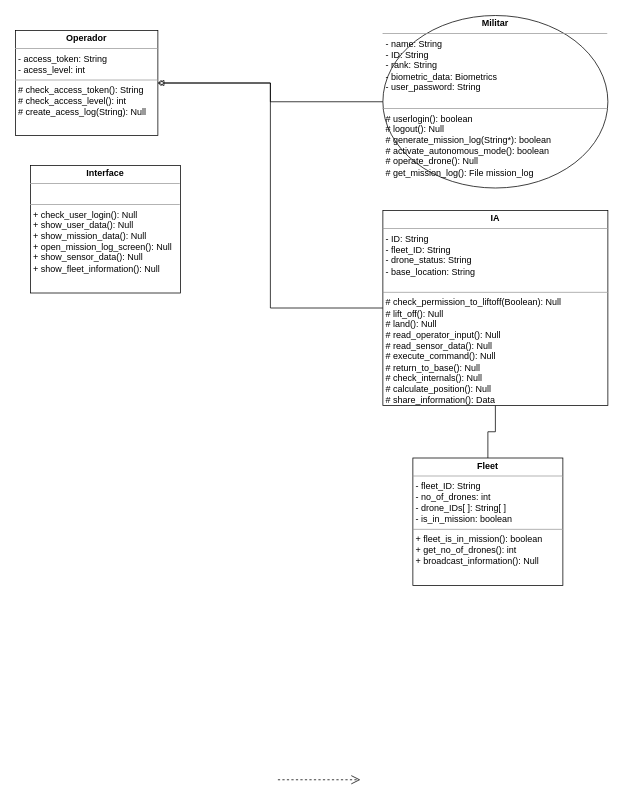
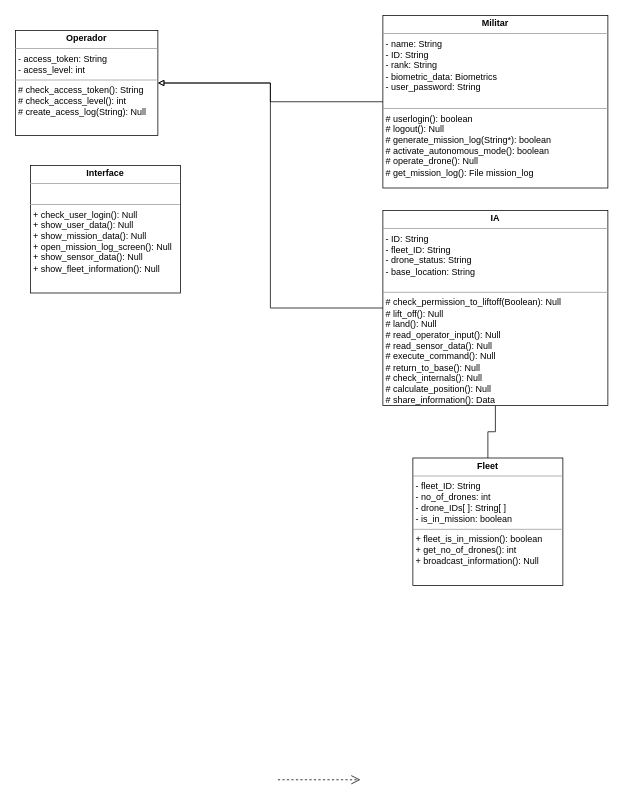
edge "Militar - name: String - ID: String - rank: String - biometric_data: Biometrics - user_password: String # userlogin(): boolean # logout(): Null # generate_mission_log(String*): boolean # activate_autonomous_mode(): boolean # operate_drone(): Null # get_mission_log(): File mission_log" -> "Operador - access_token: String - acess_level: int # check_access_token(): String # check_access_level(): int # create_acess_log(String): Null": arrowhead diamond -> block
node "Militar - name: String - ID: String - rank: String - biometric_data: Biometrics - user_password: String # userlogin(): boolean # logout(): Null # generate_mission_log(String*): boolean # activate_autonomous_mode(): boolean # operate_drone(): Null # get_mission_log(): File mission_log": shape ellipse -> rectangle
